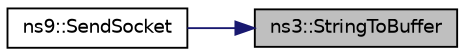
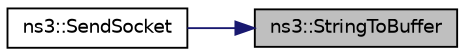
node "ns9::SendSocket": label "ns9::SendSocket" -> "ns3::SendSocket"
